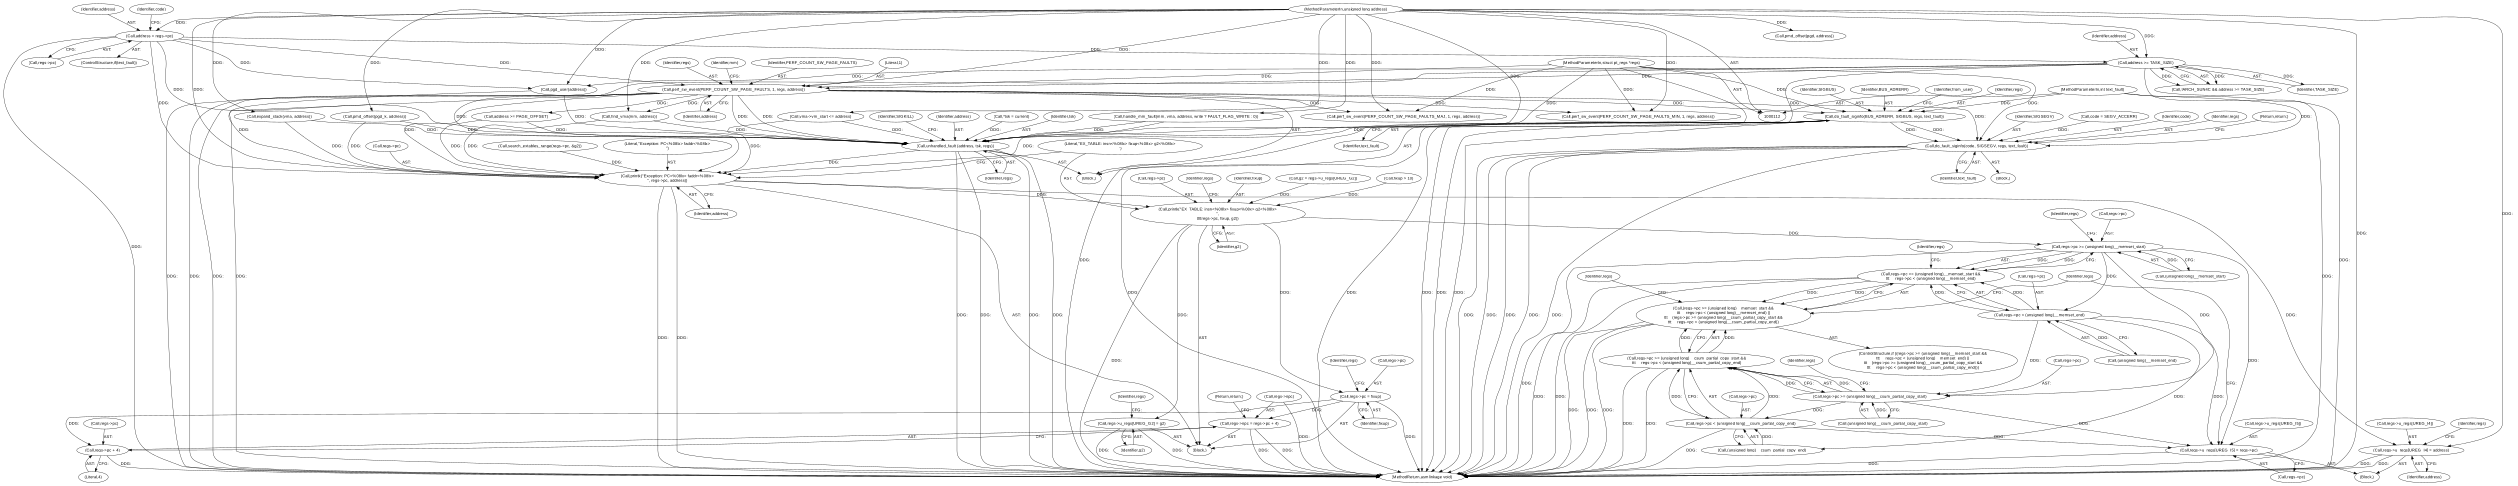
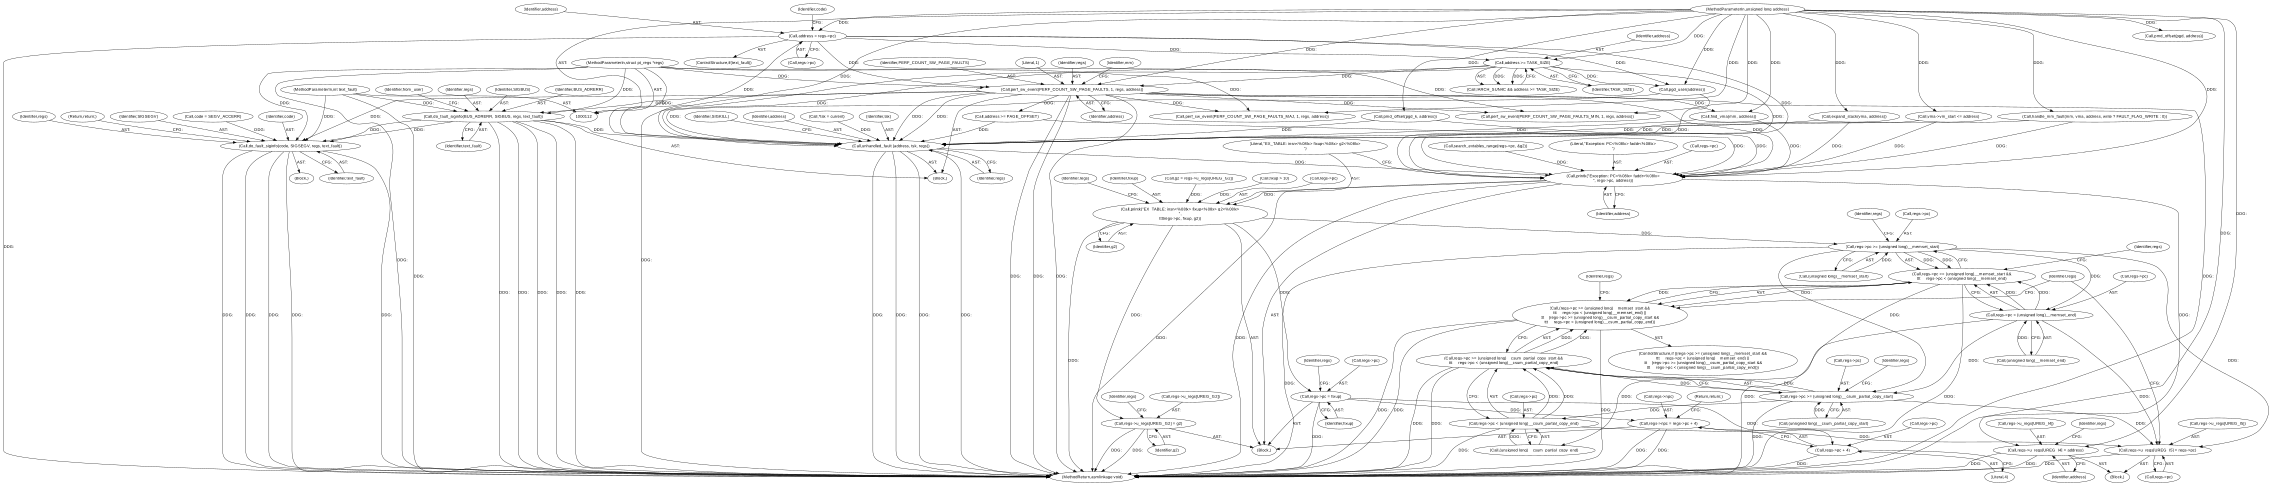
edge "(Call,address >= TASK_SIZE)" -> "(Identifier,TASK_SIZE)": label "DDG: " -> "CFG: "
node "(Call,regs->u_regs[UREG_G2])": added
edge "(Call,regs->npc)" -> "(MethodReturn,asmlinkage void)": now "(Call,regs->pc >= (unsigned long)__csum_partial_copy_start)" -> "(MethodReturn,asmlinkage void)"
